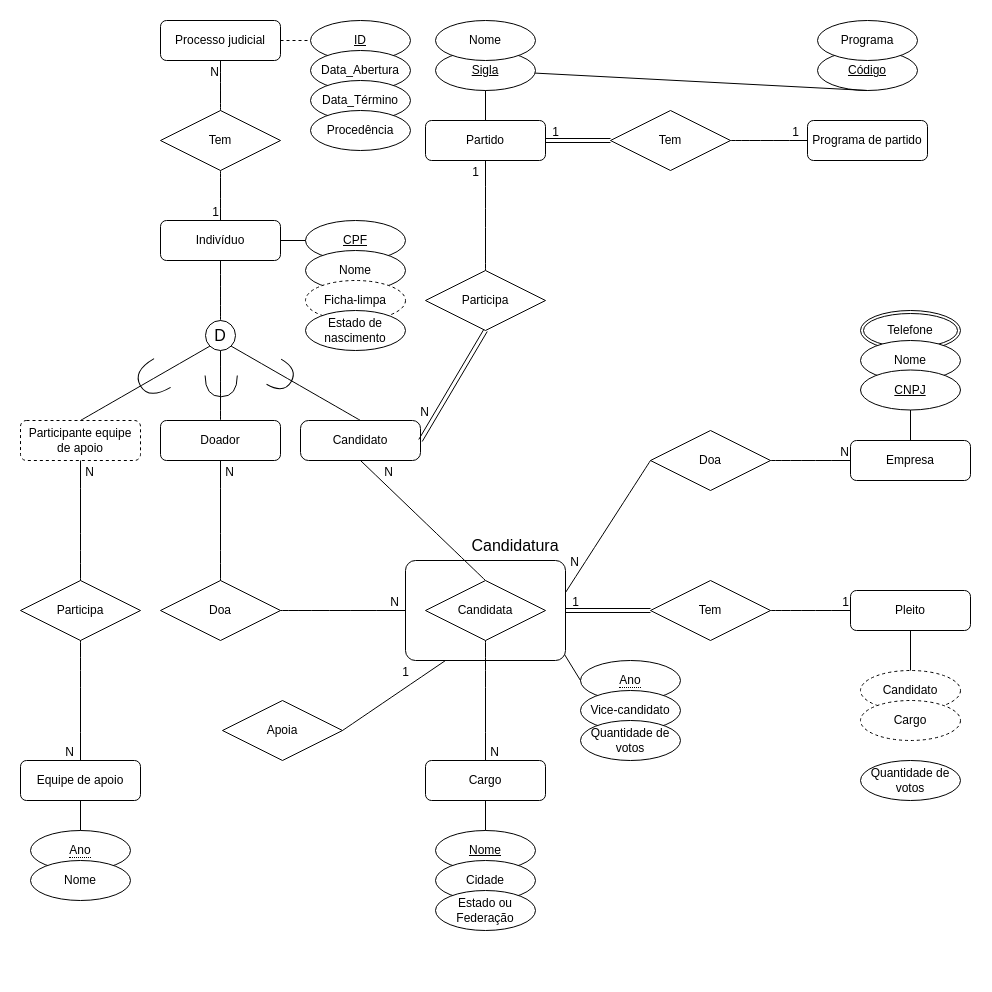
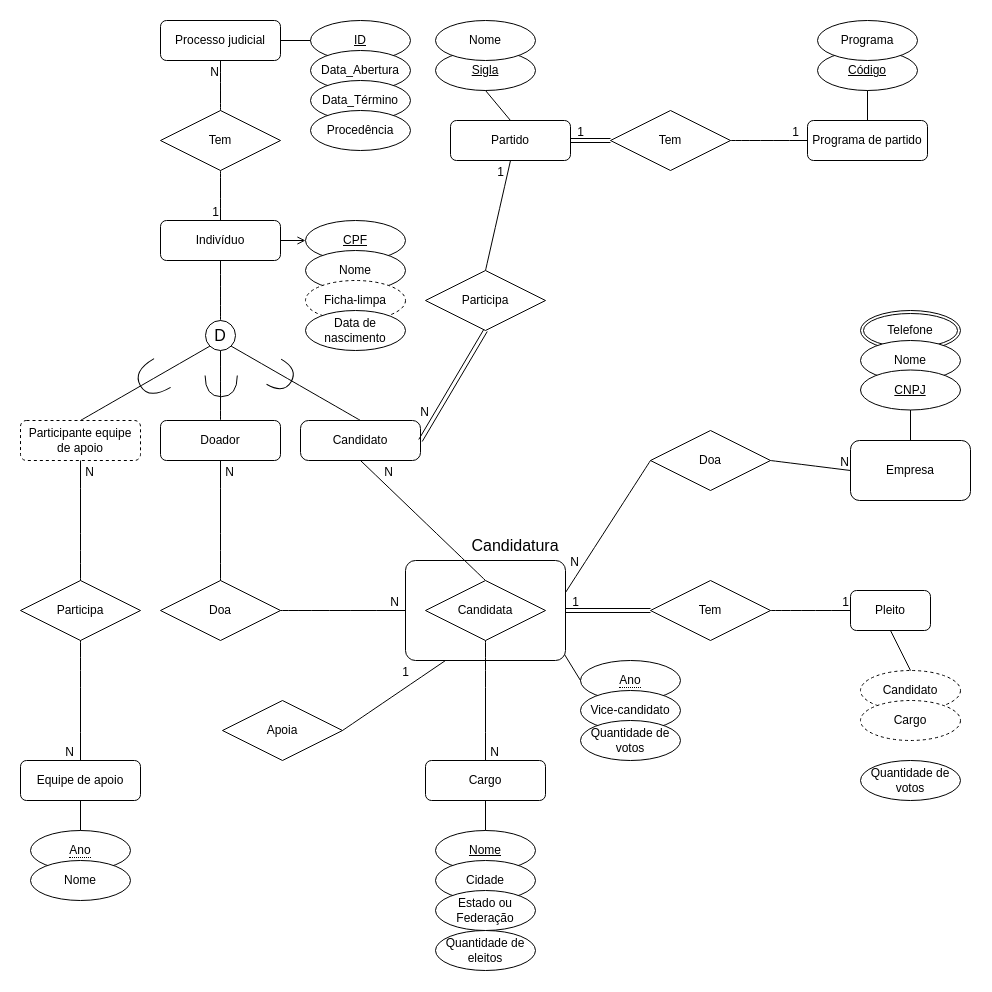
edge "Processo judicial" -- "ID": style dashed -> solid
edge "Sigla" -- "Código": now "Programa de partido" -- "Código"
node "Partido": moved (486, 141) -> (511, 141)
edge "Indivíduo" -- "CPF": arrowhead none -> open
node "Estado de nascimento": label "Estado de nascimento" -> "Data de nascimento"
node "Empresa": size 120x40 -> 120x60
node "Pleito": size 120x40 -> 80x40
node "Quantidade de eleitos": added
